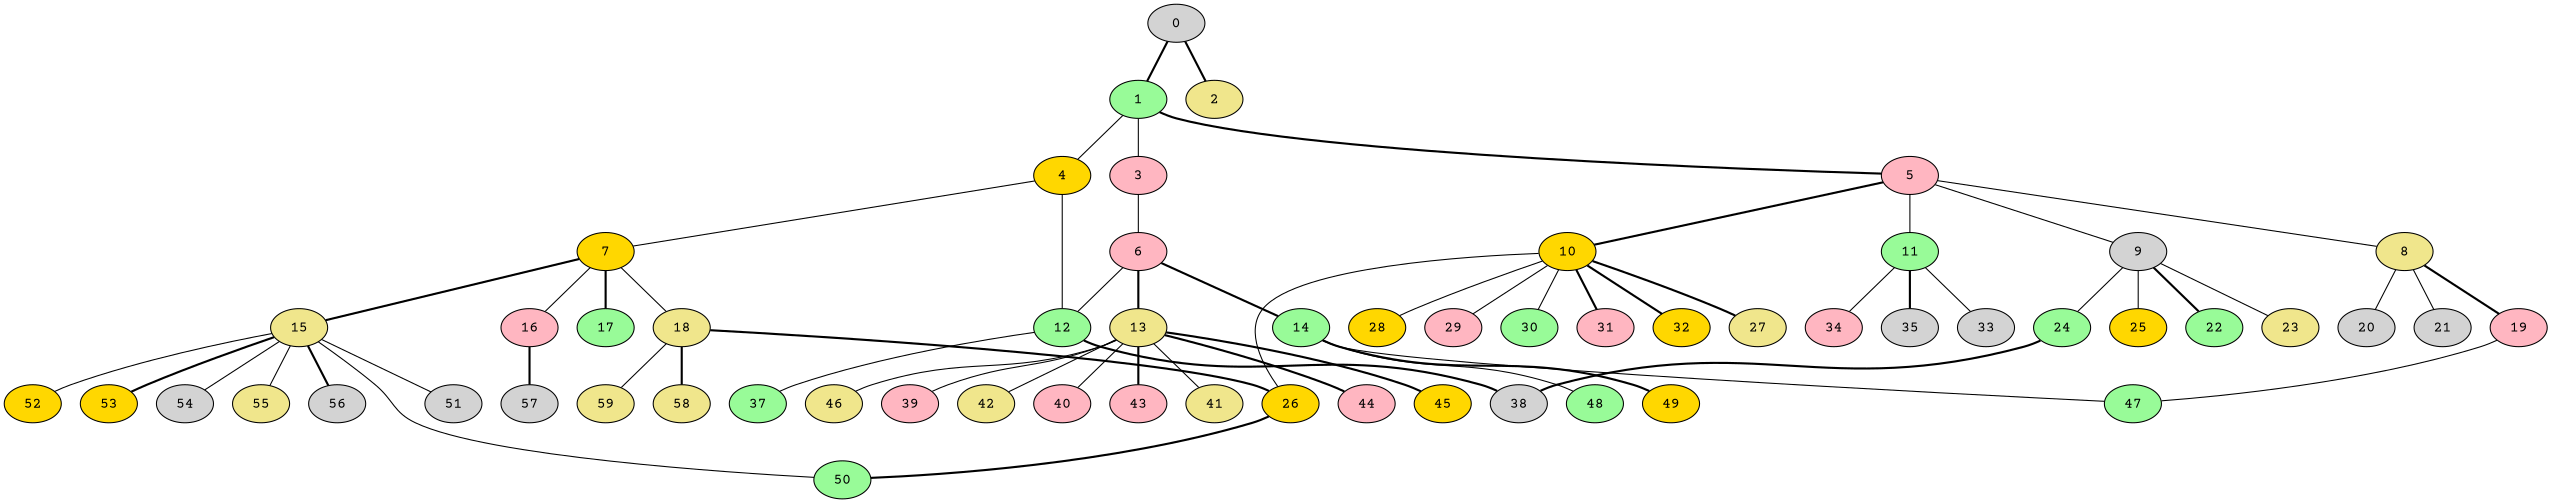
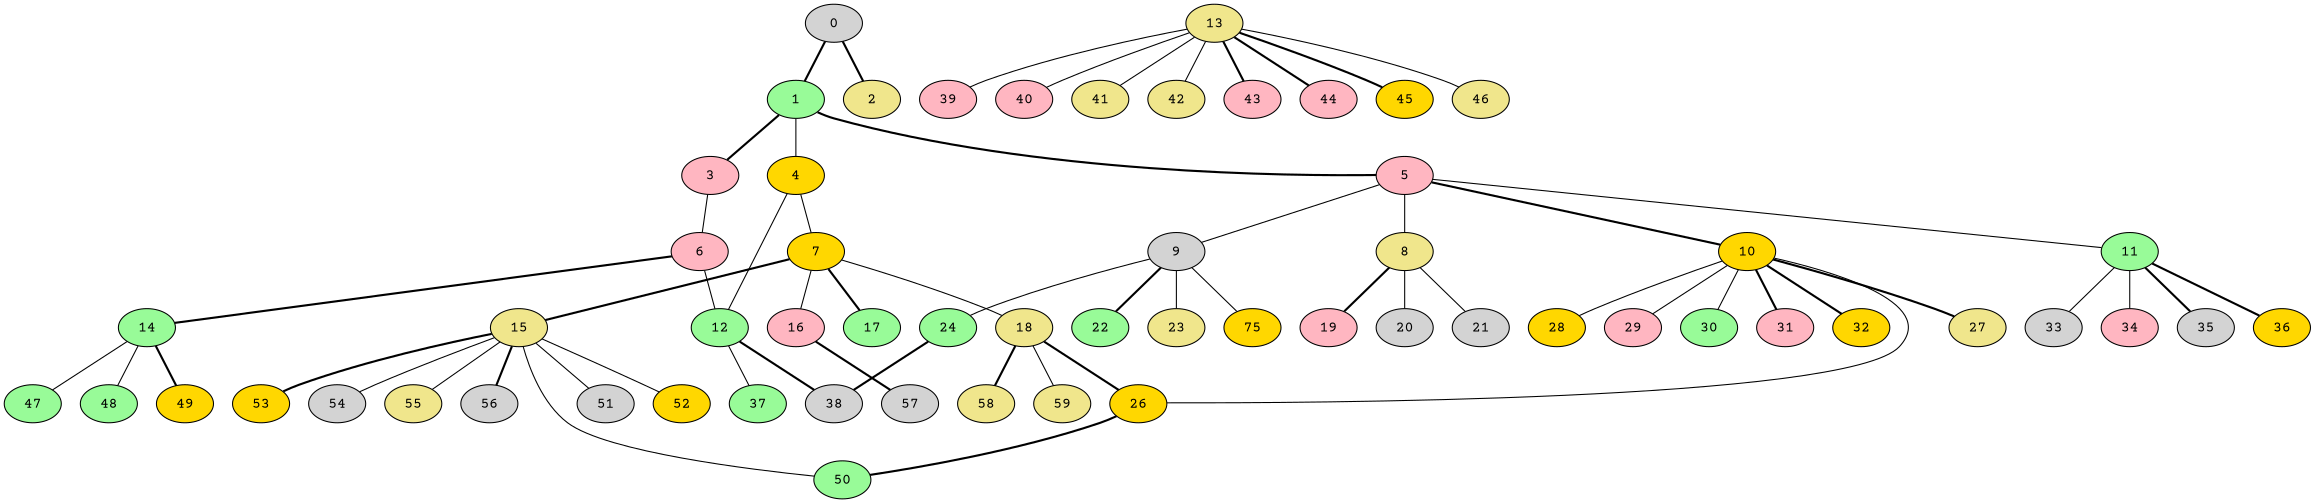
edge "1" -- "3": style solid -> bold
edge "6" -- "13": removed
node "25": label "25" -> "75"
node "36": added
edge "19" -- "47": removed
